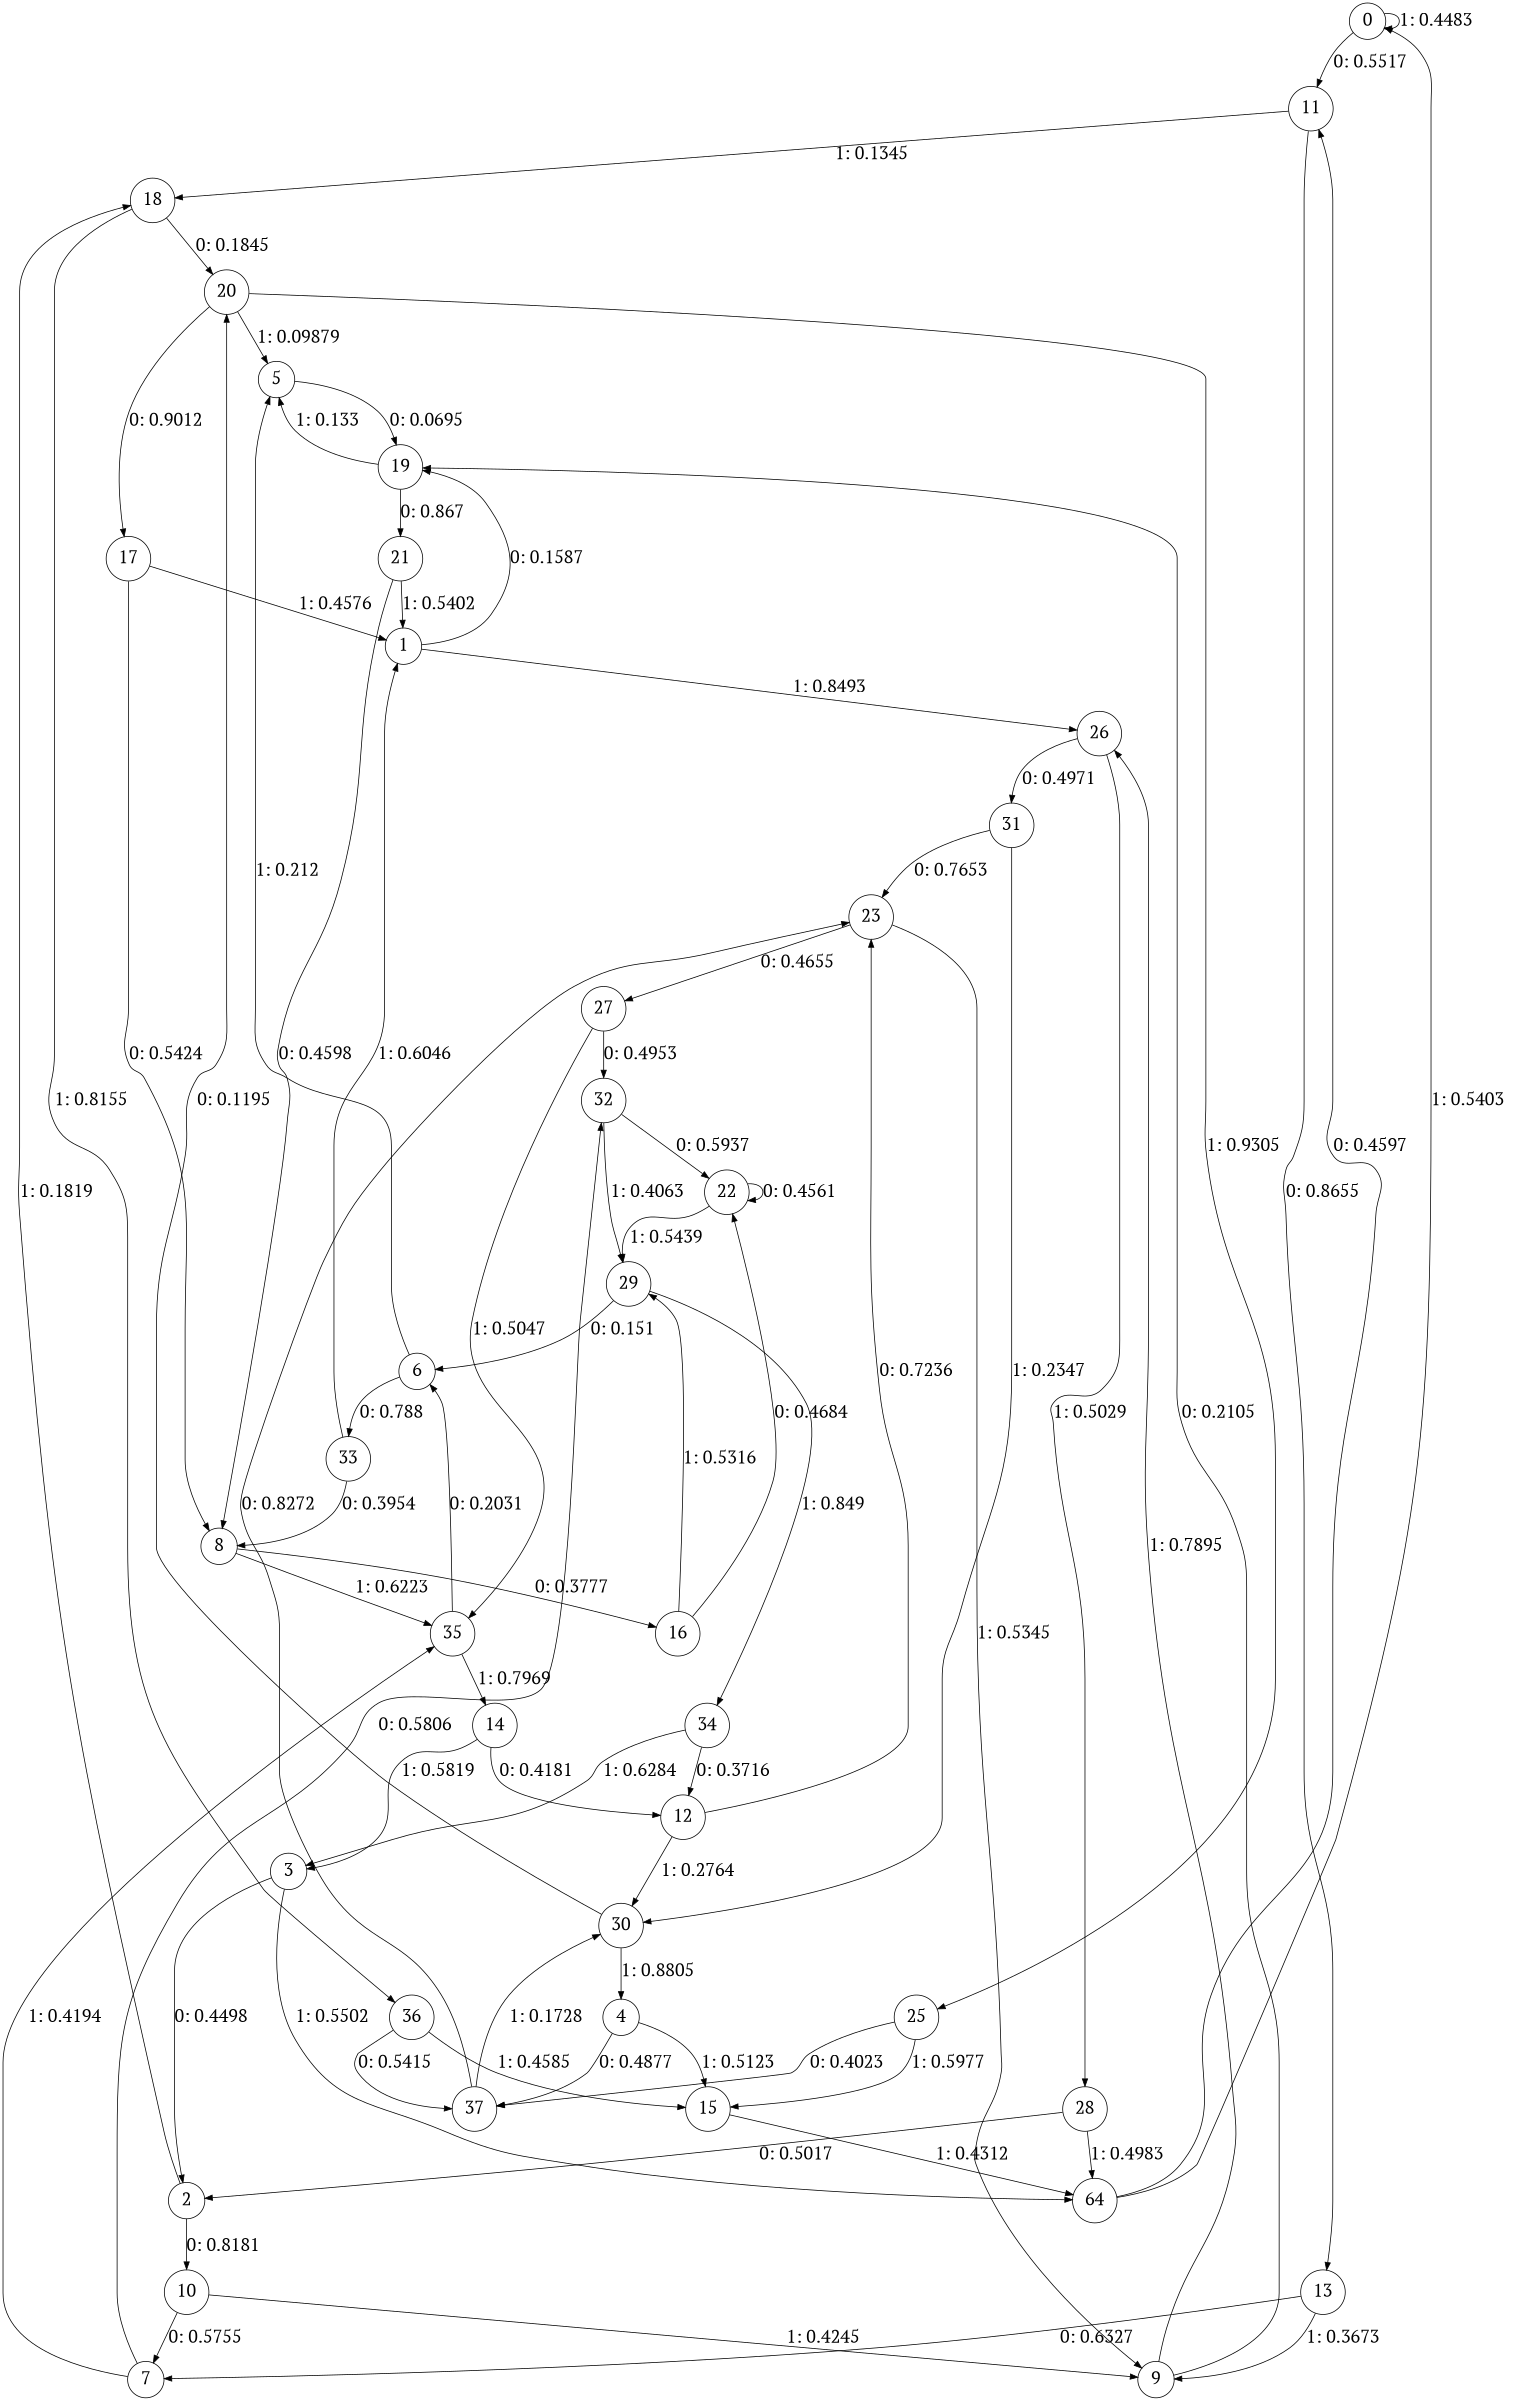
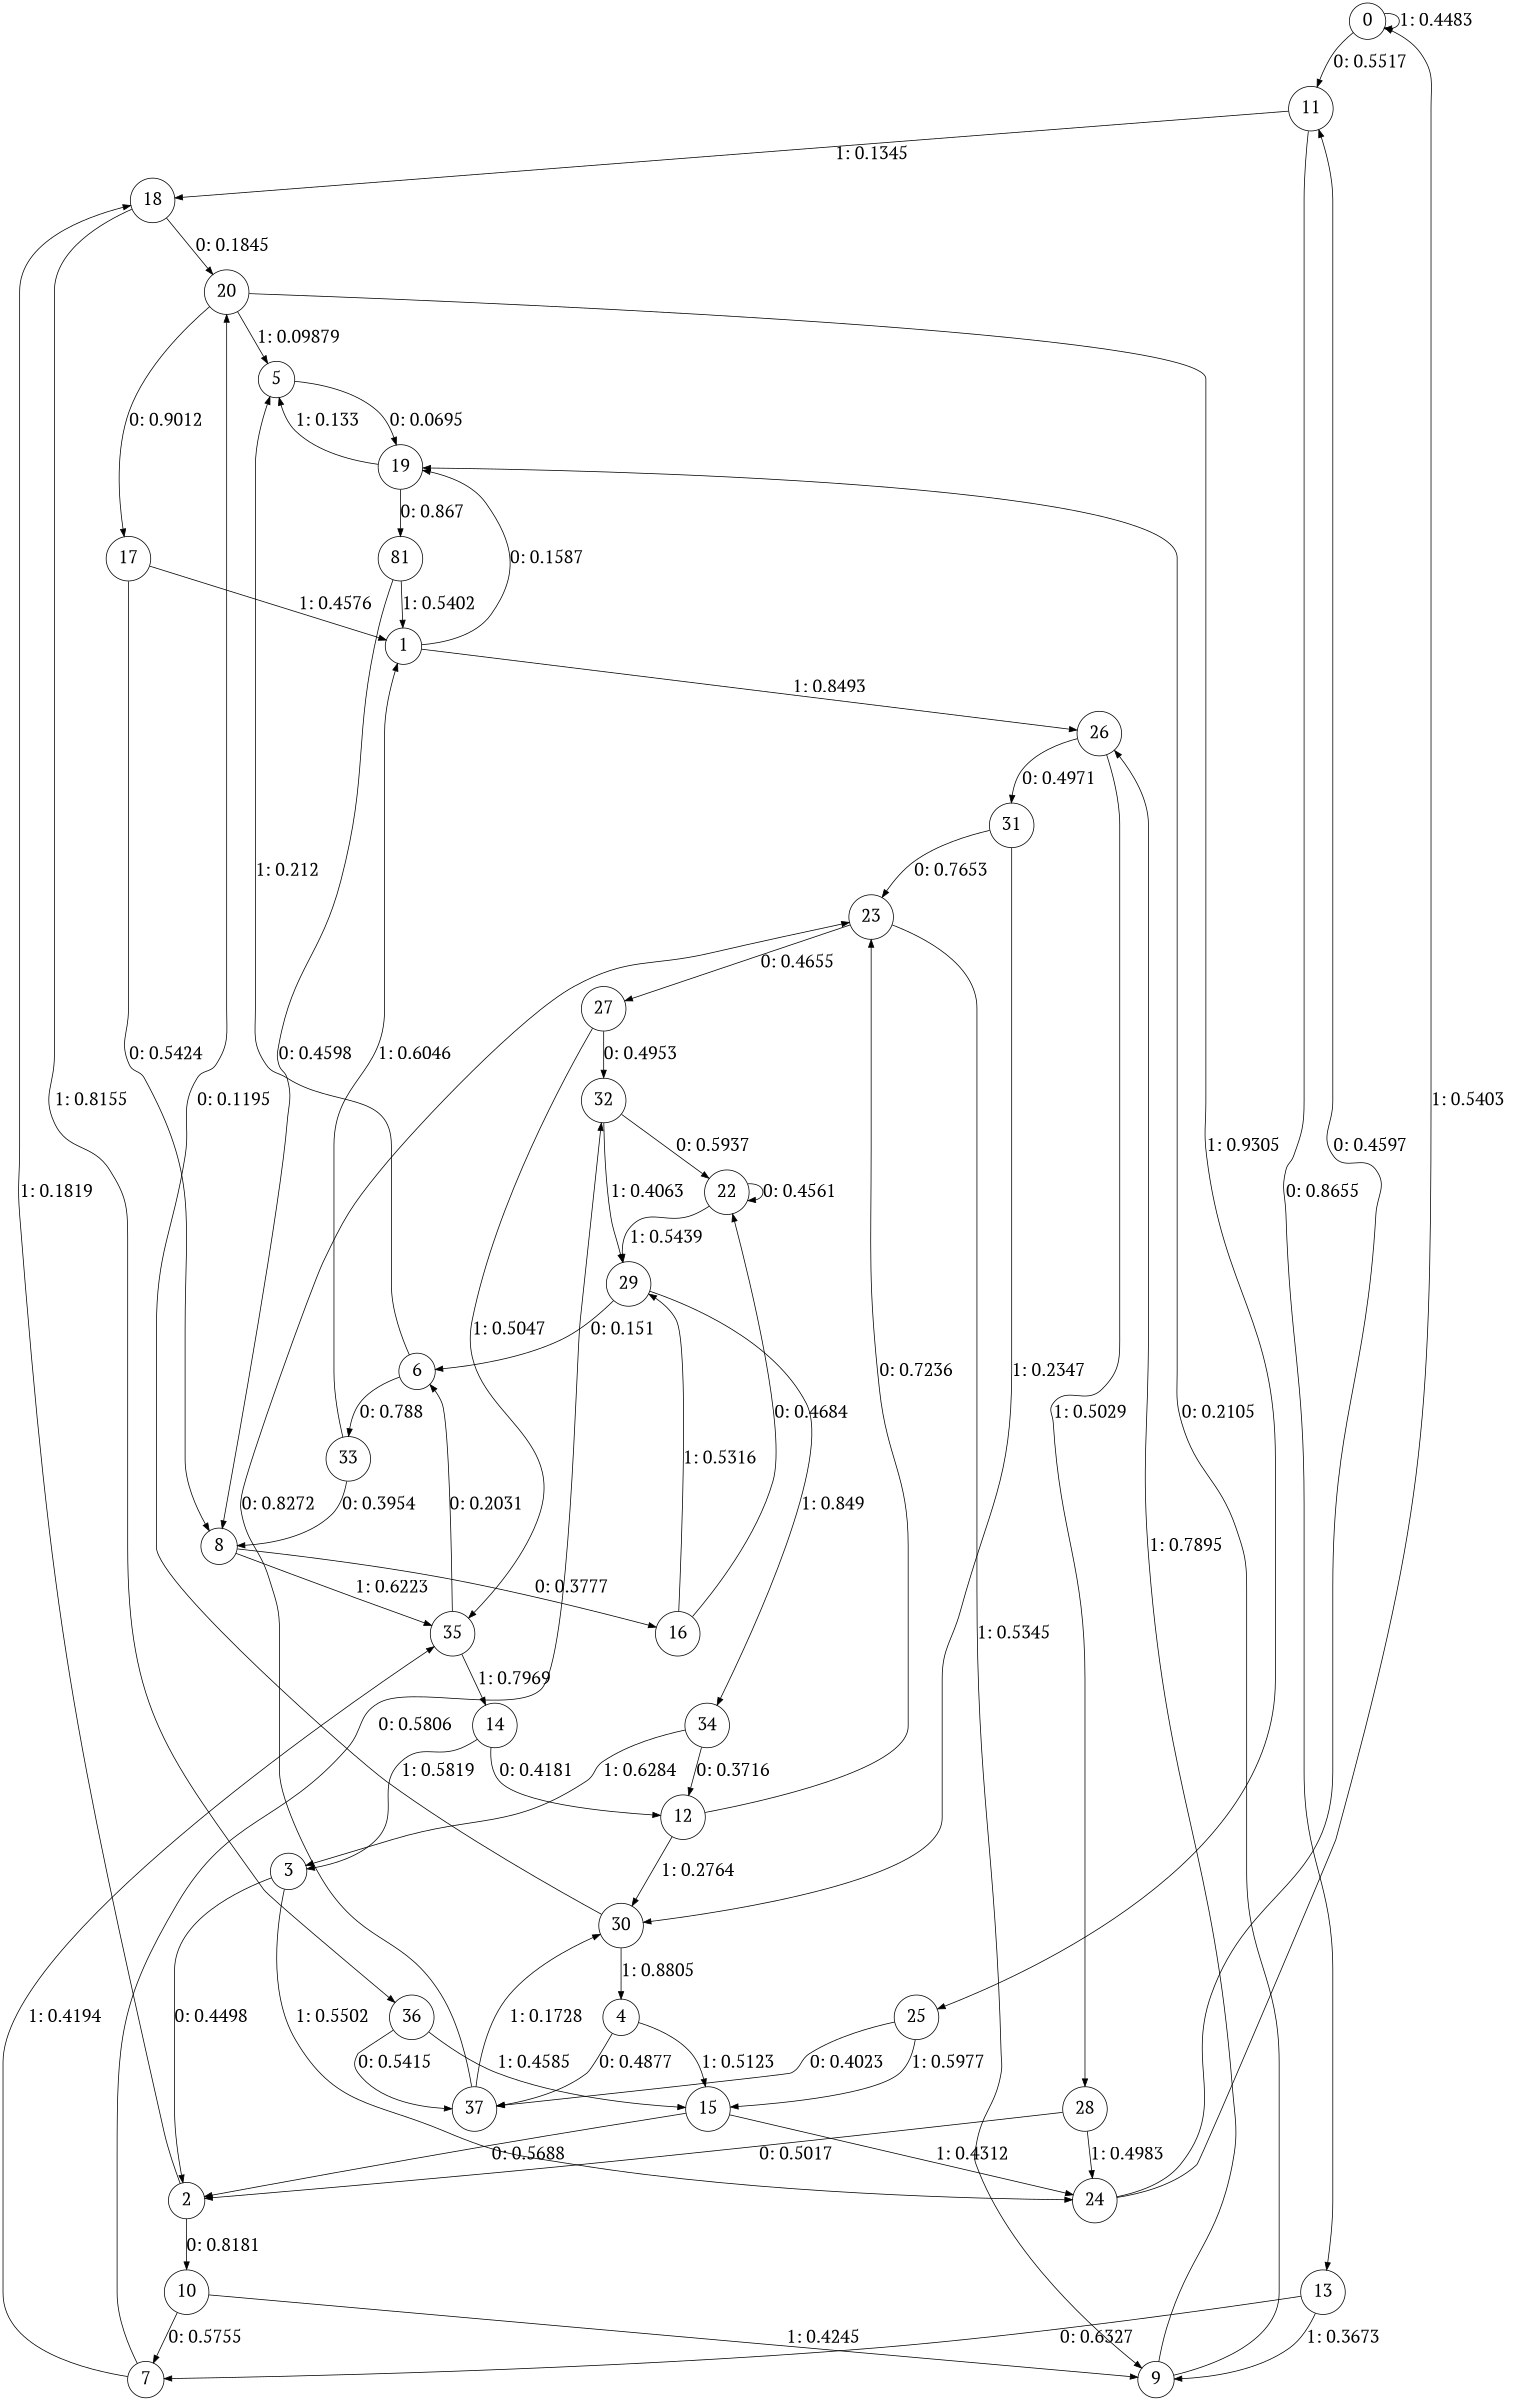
node "21": label "21" -> "81"
edge "15" -> "2": added, label "0: 0.5688"
node "64": label "64" -> "24"
